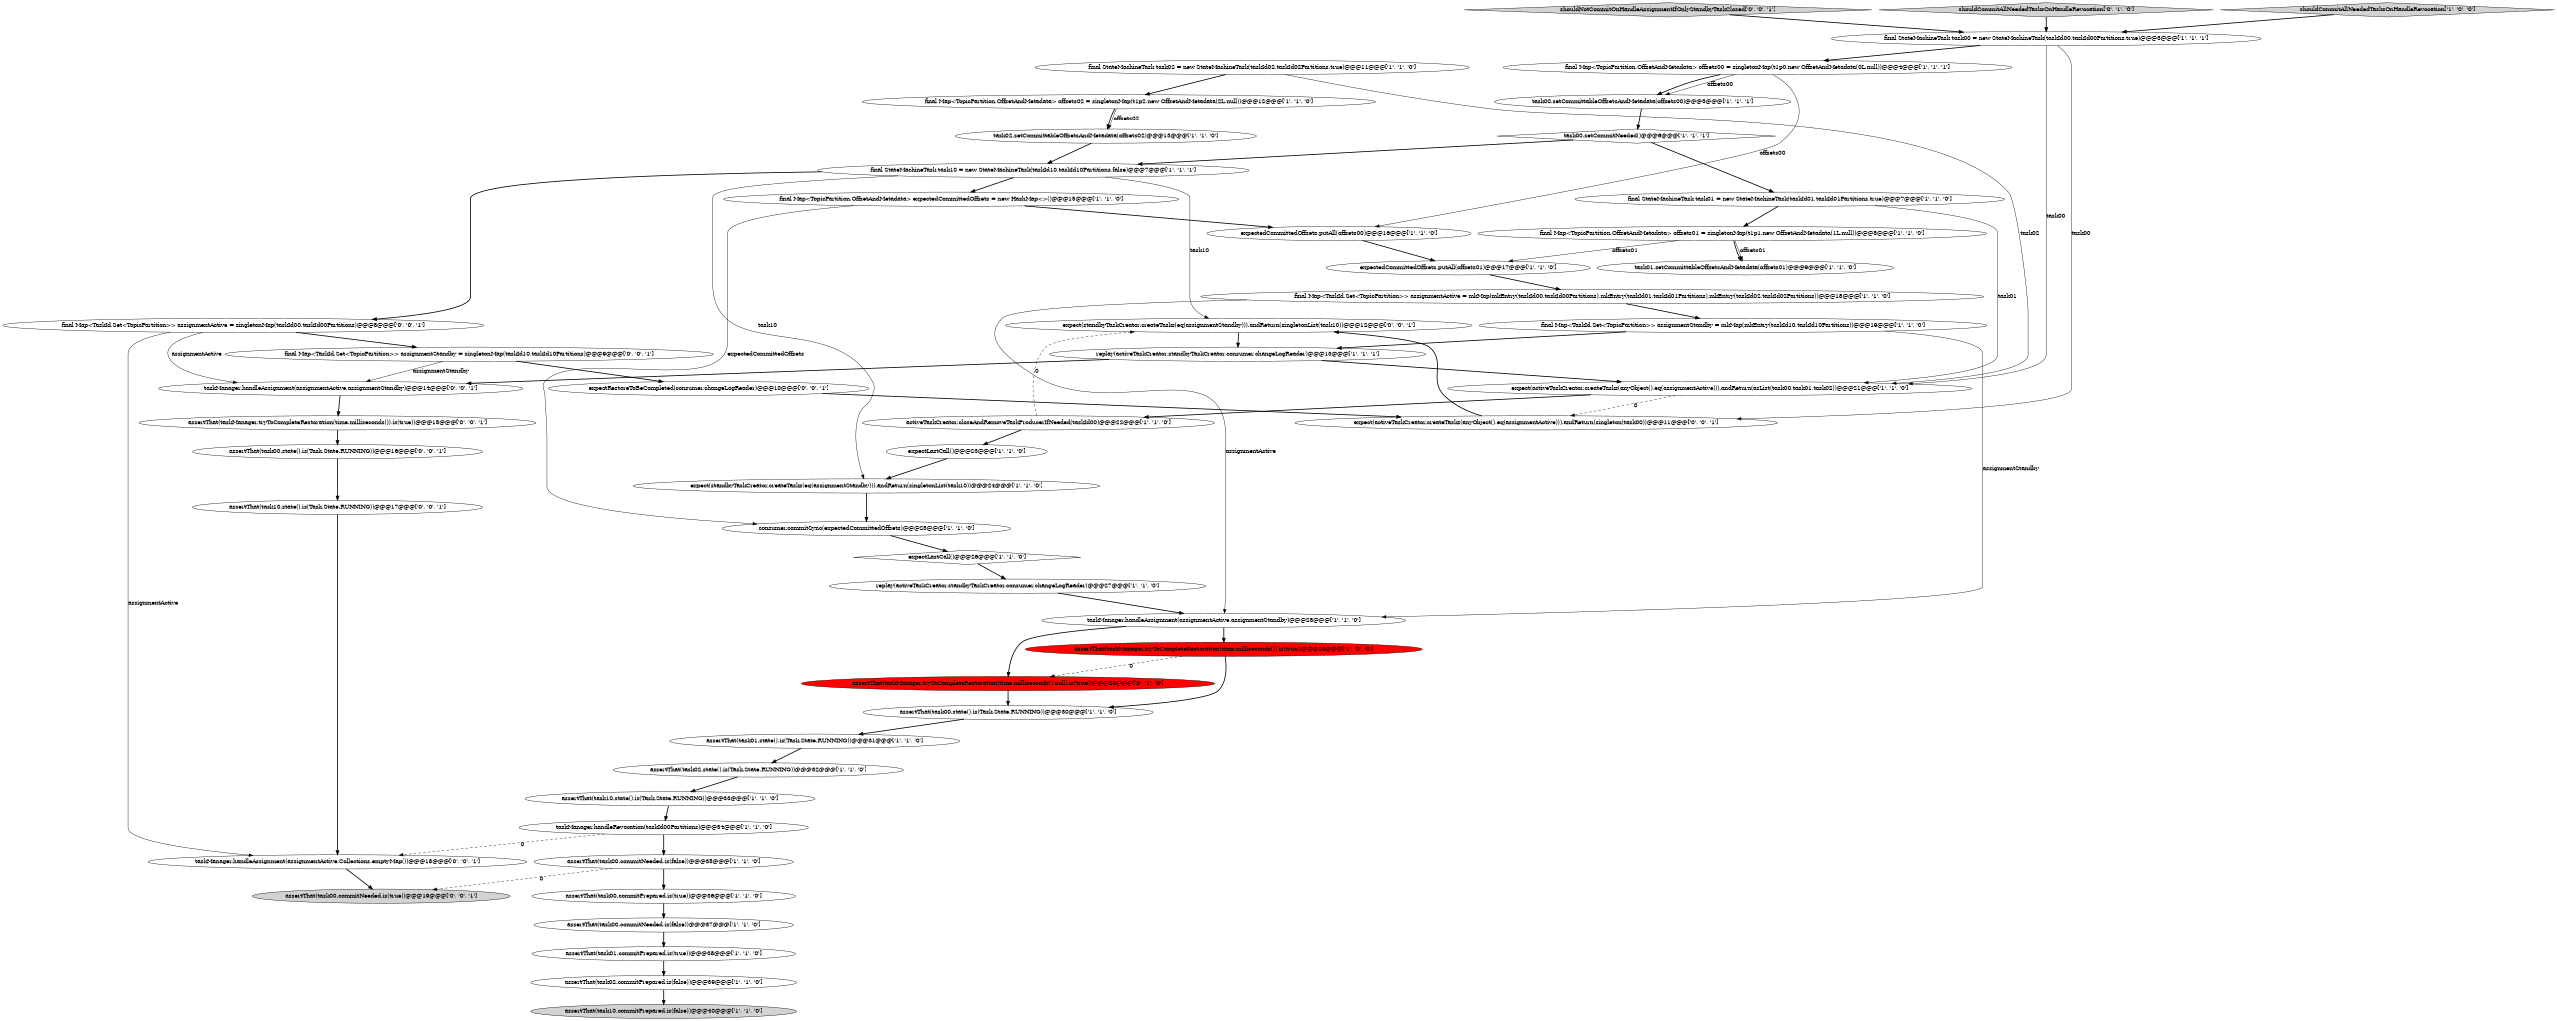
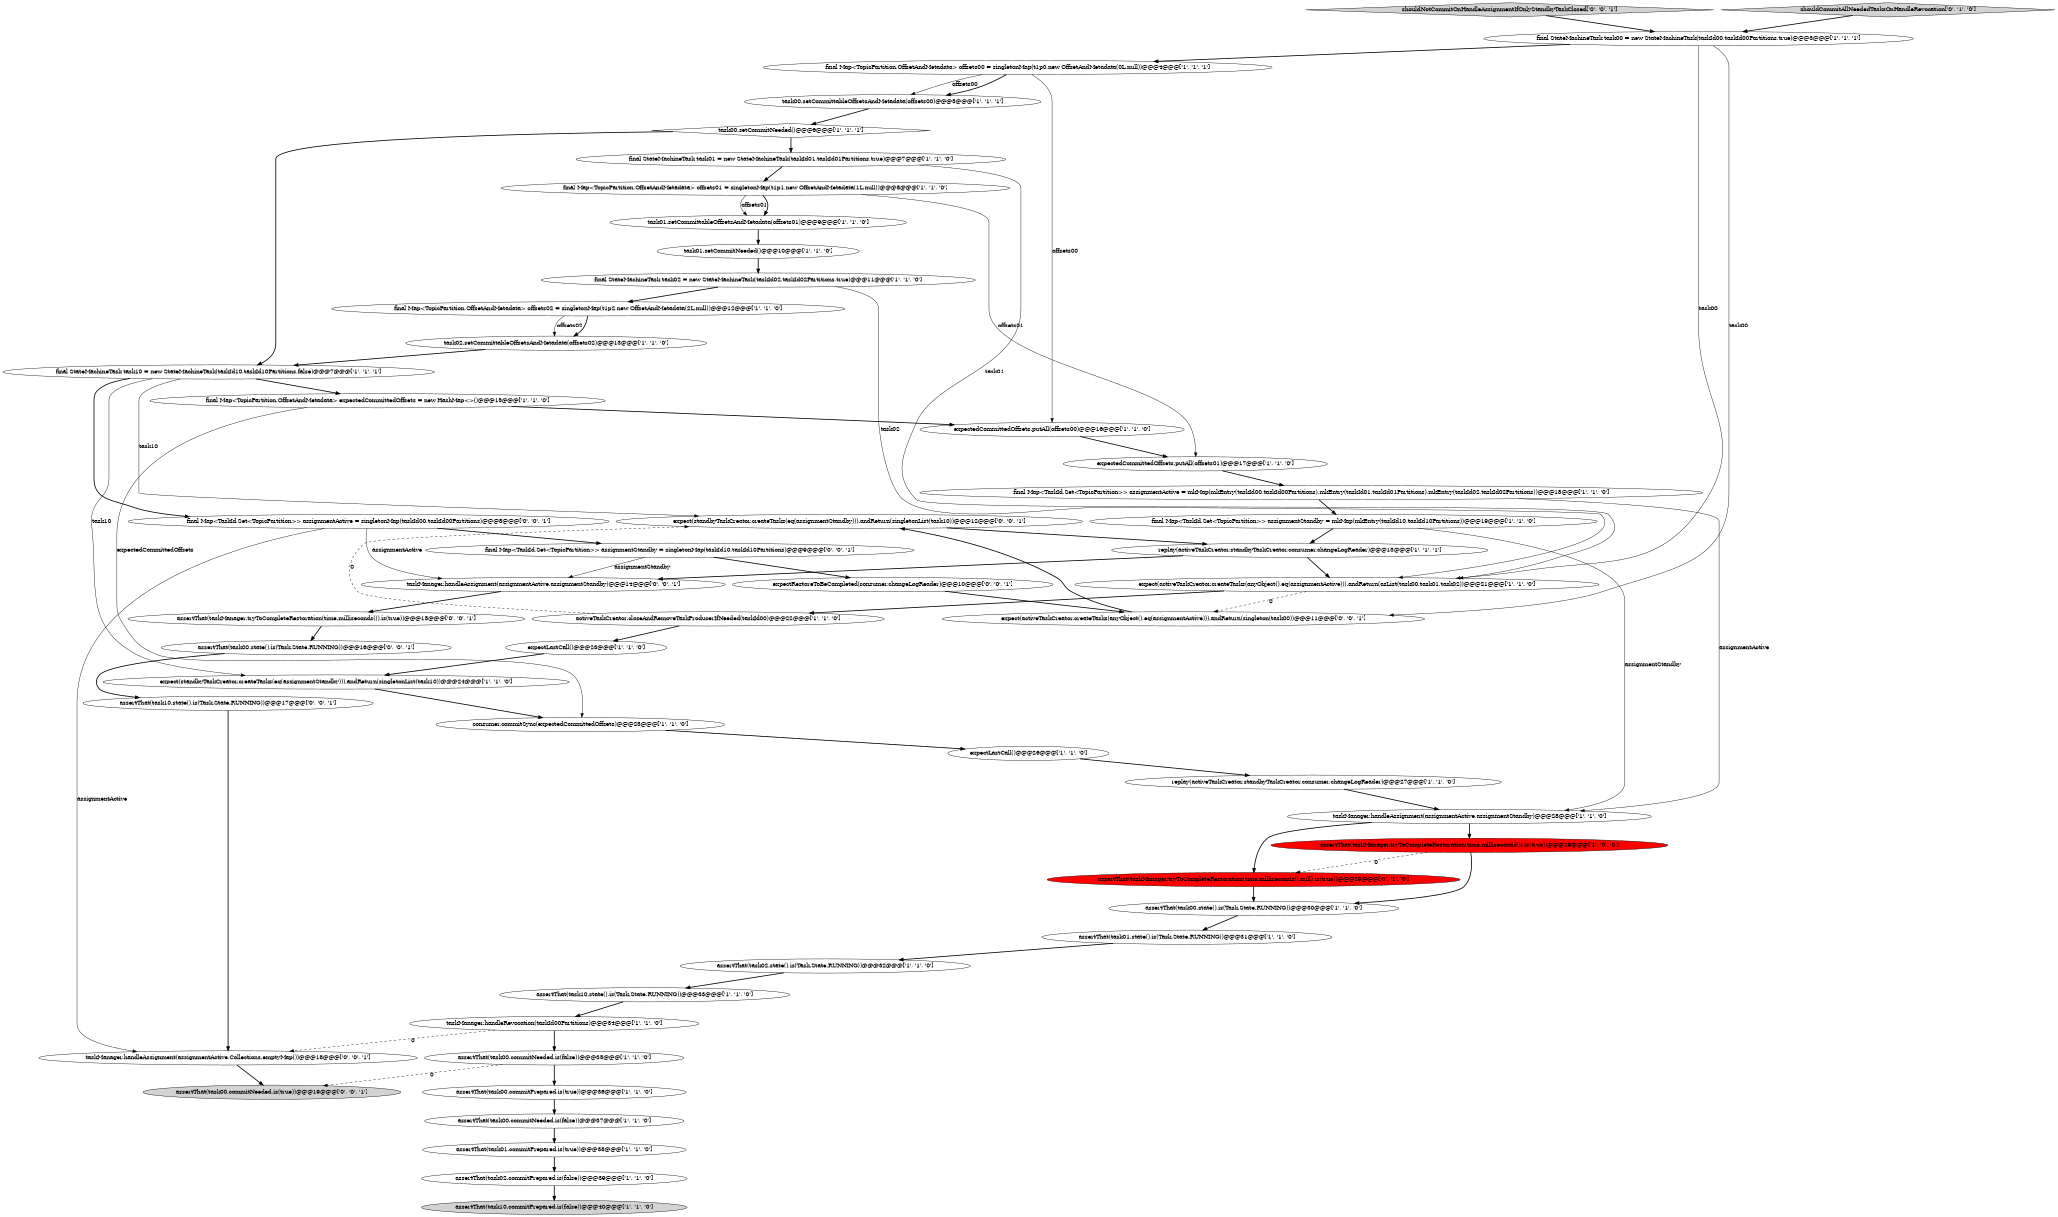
node "shouldCommitAllNeededTasksOnHandleRevocation['1', '0', '0']": removed
node "task01.setCommitNeeded()@@@10@@@['1', '1', '0']": added
node "expectLastCall()@@@26@@@['1', '1', '0']": shape diamond -> ellipse
